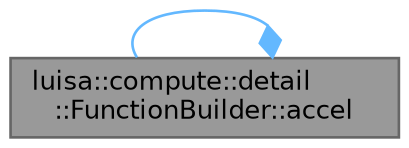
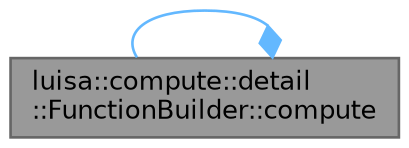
node "luisa::compute::detail ::FunctionBuilder::accel": label "luisa::compute::detail ::FunctionBuilder::accel" -> "luisa::compute::detail ::FunctionBuilder::compute"
